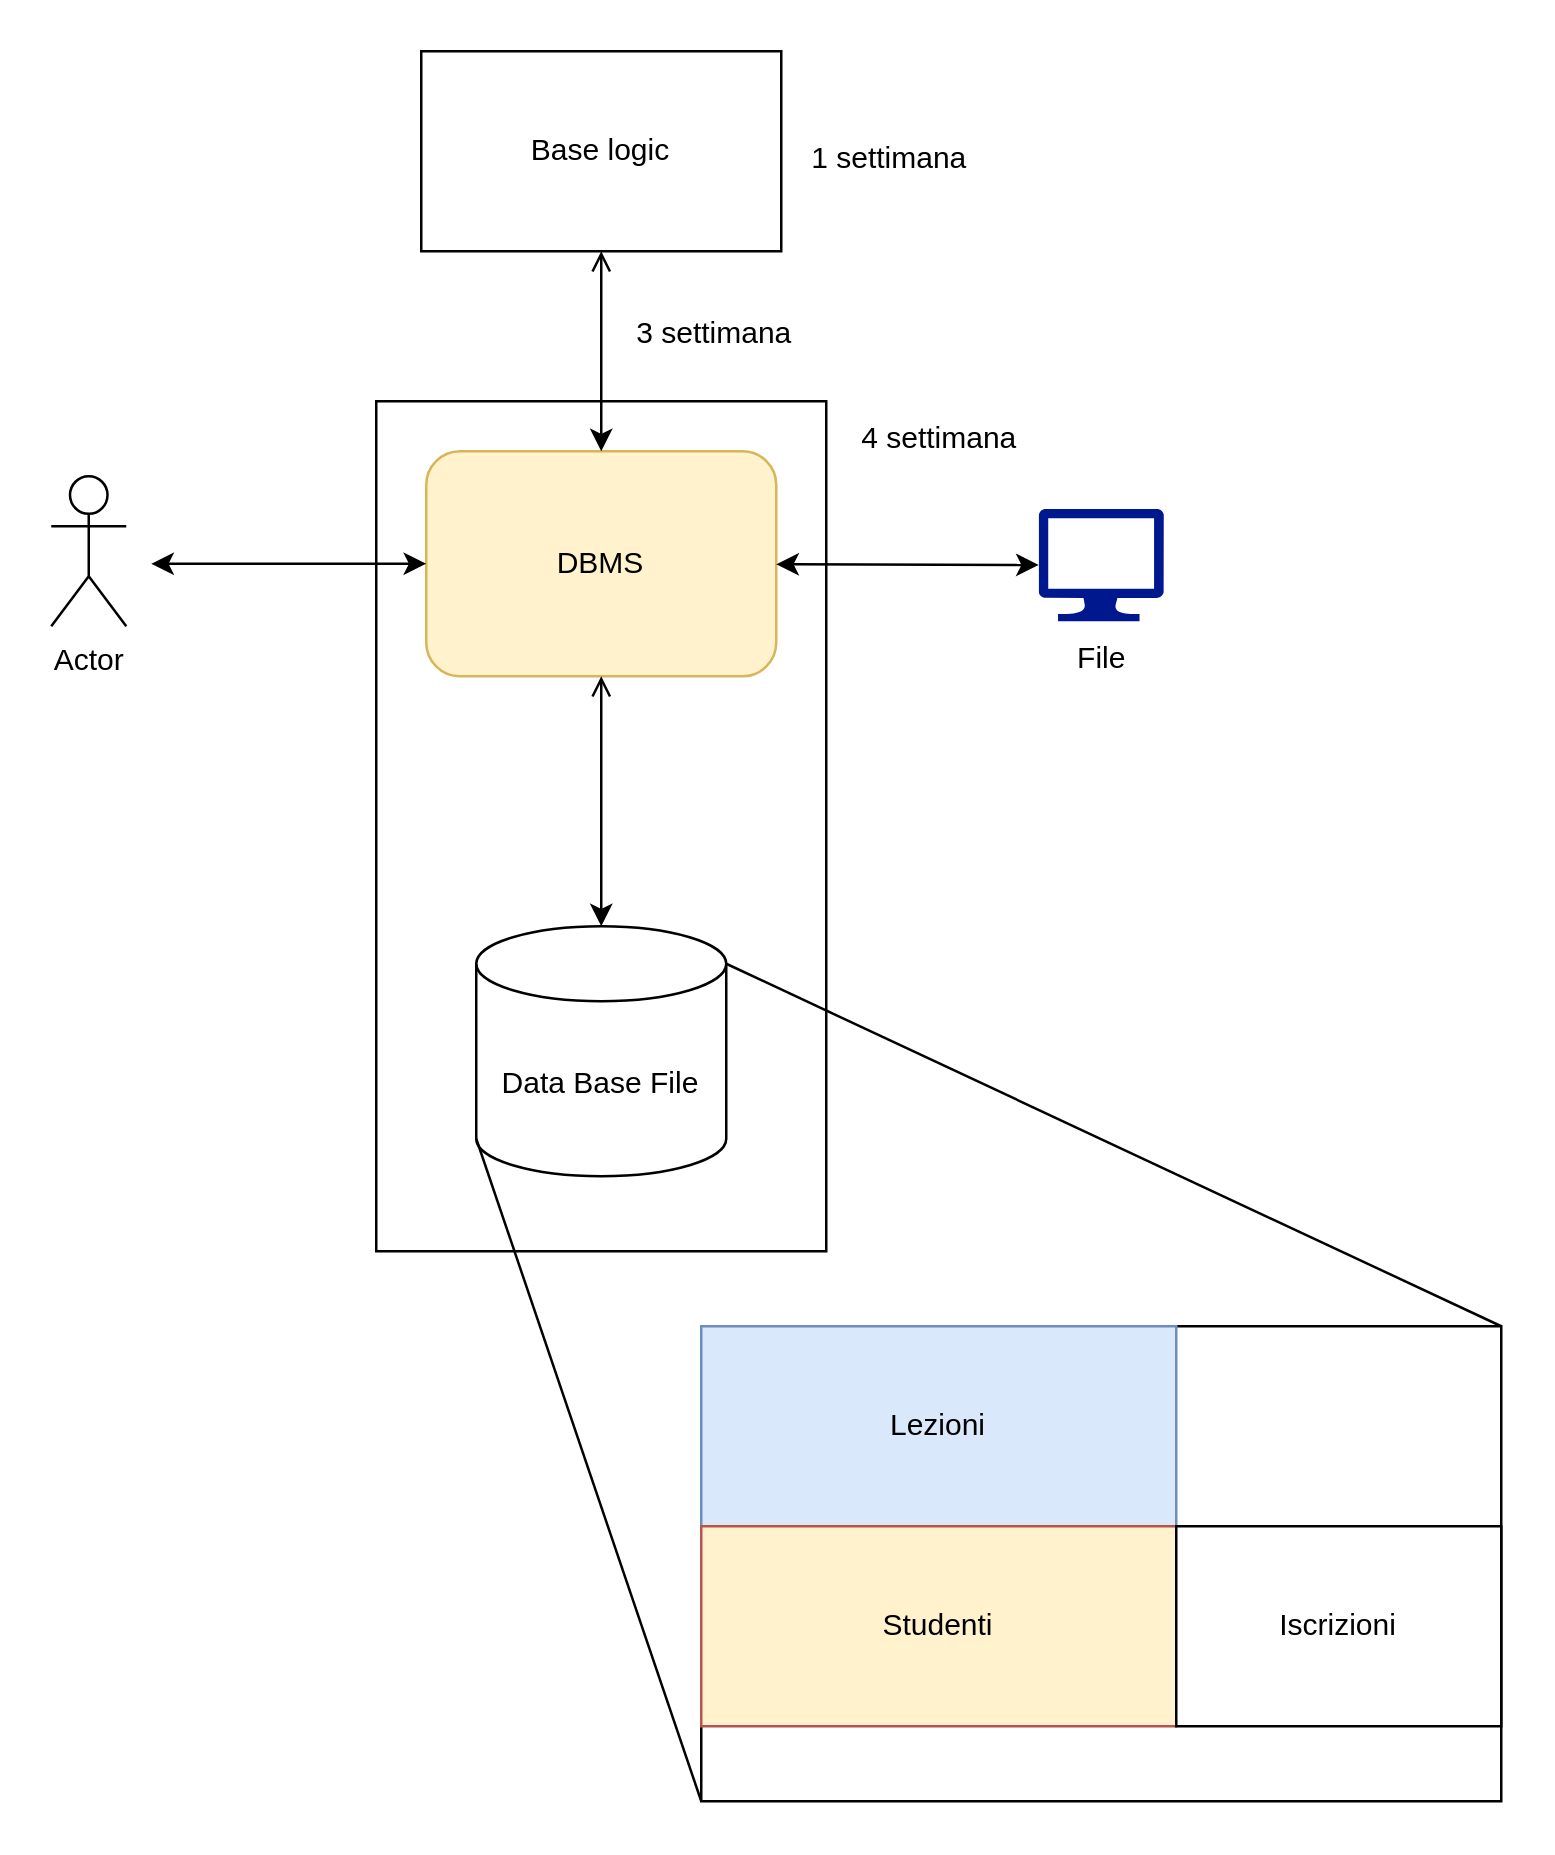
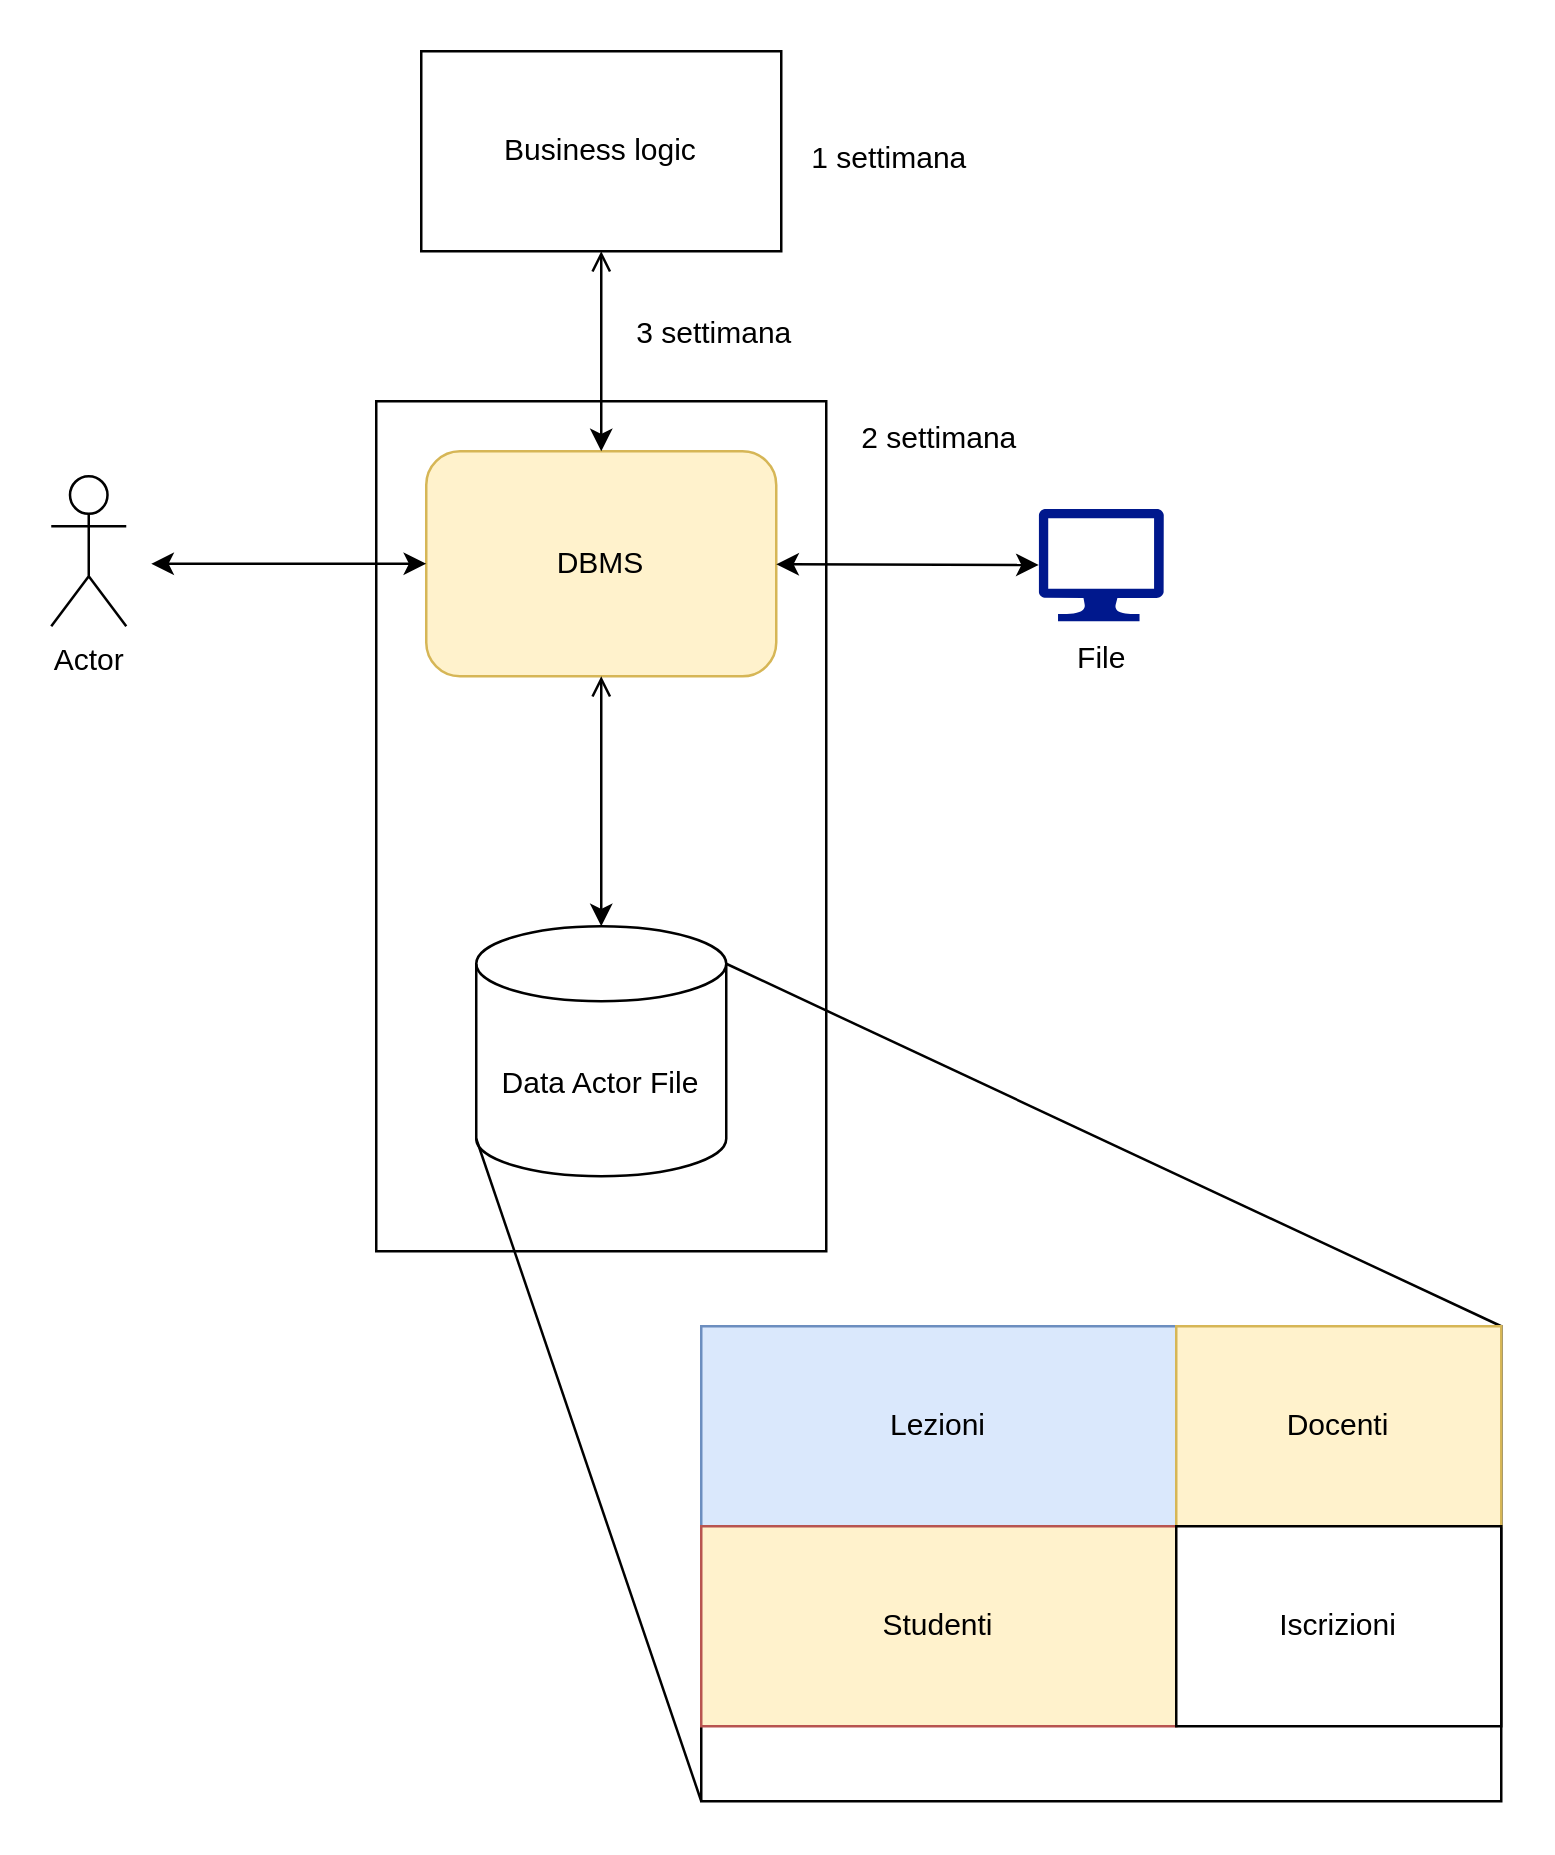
node "Base logic": label "Base logic" -> "Business logic"
node "4 settimana": label "4 settimana" -> "2 settimana"
node "Data Base File": label "Data Base File" -> "Data Actor File"
node "Docenti": added
